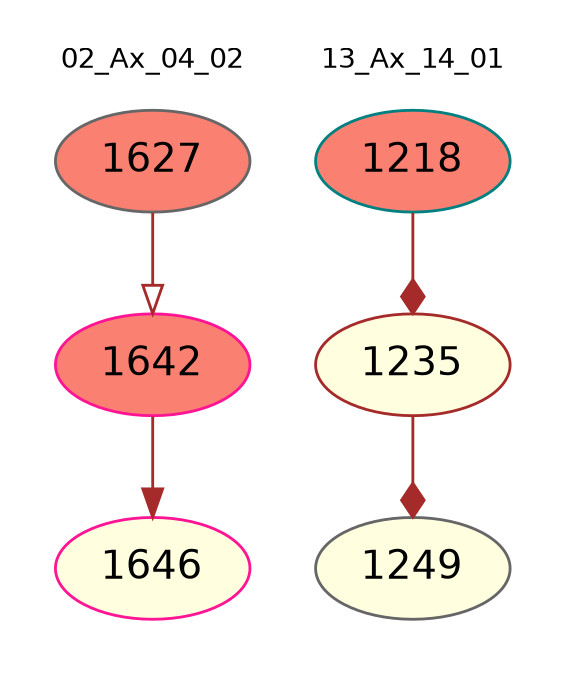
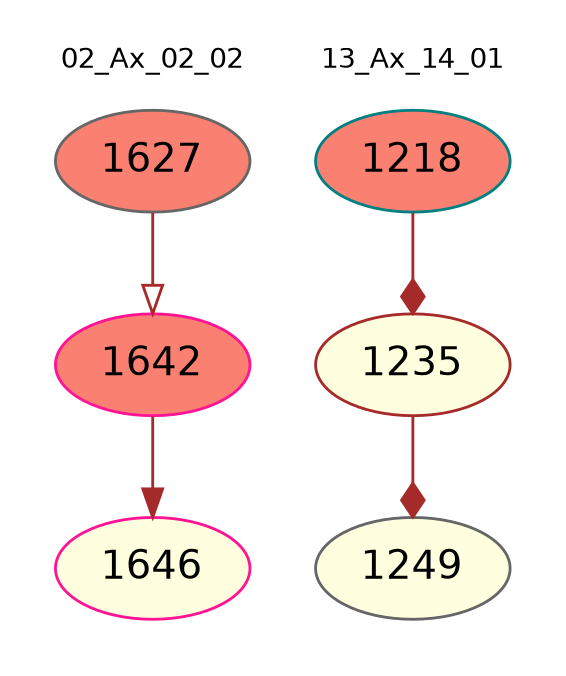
cluster "02_Ax_04_02": label "02_Ax_04_02" -> "02_Ax_02_02"
